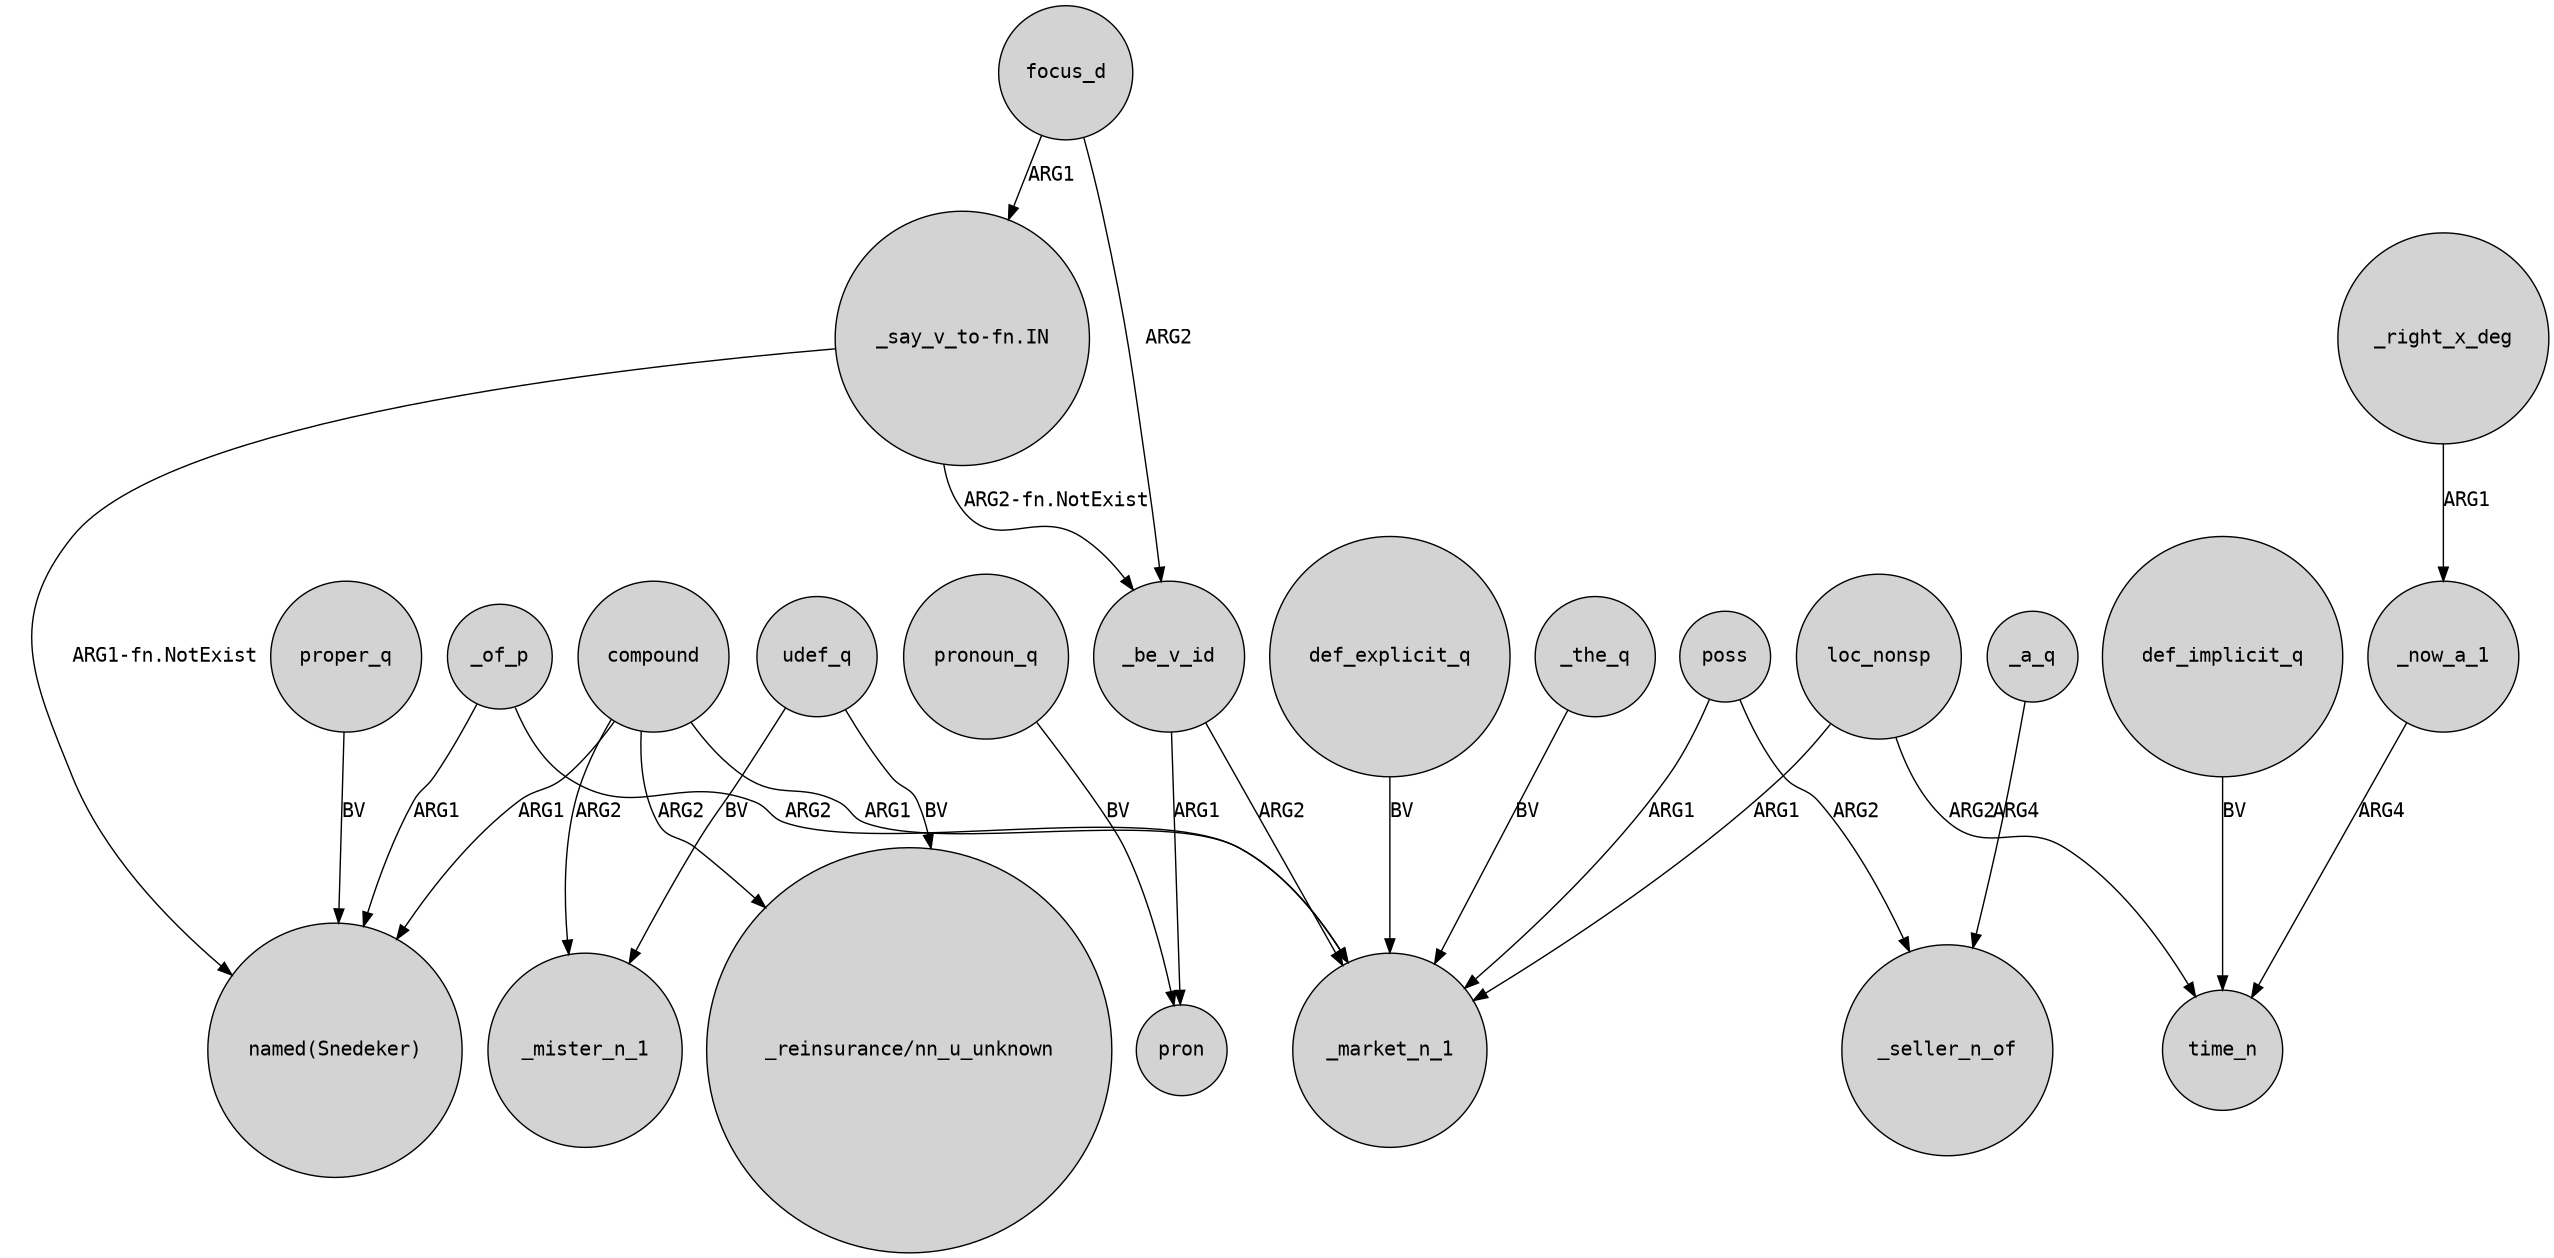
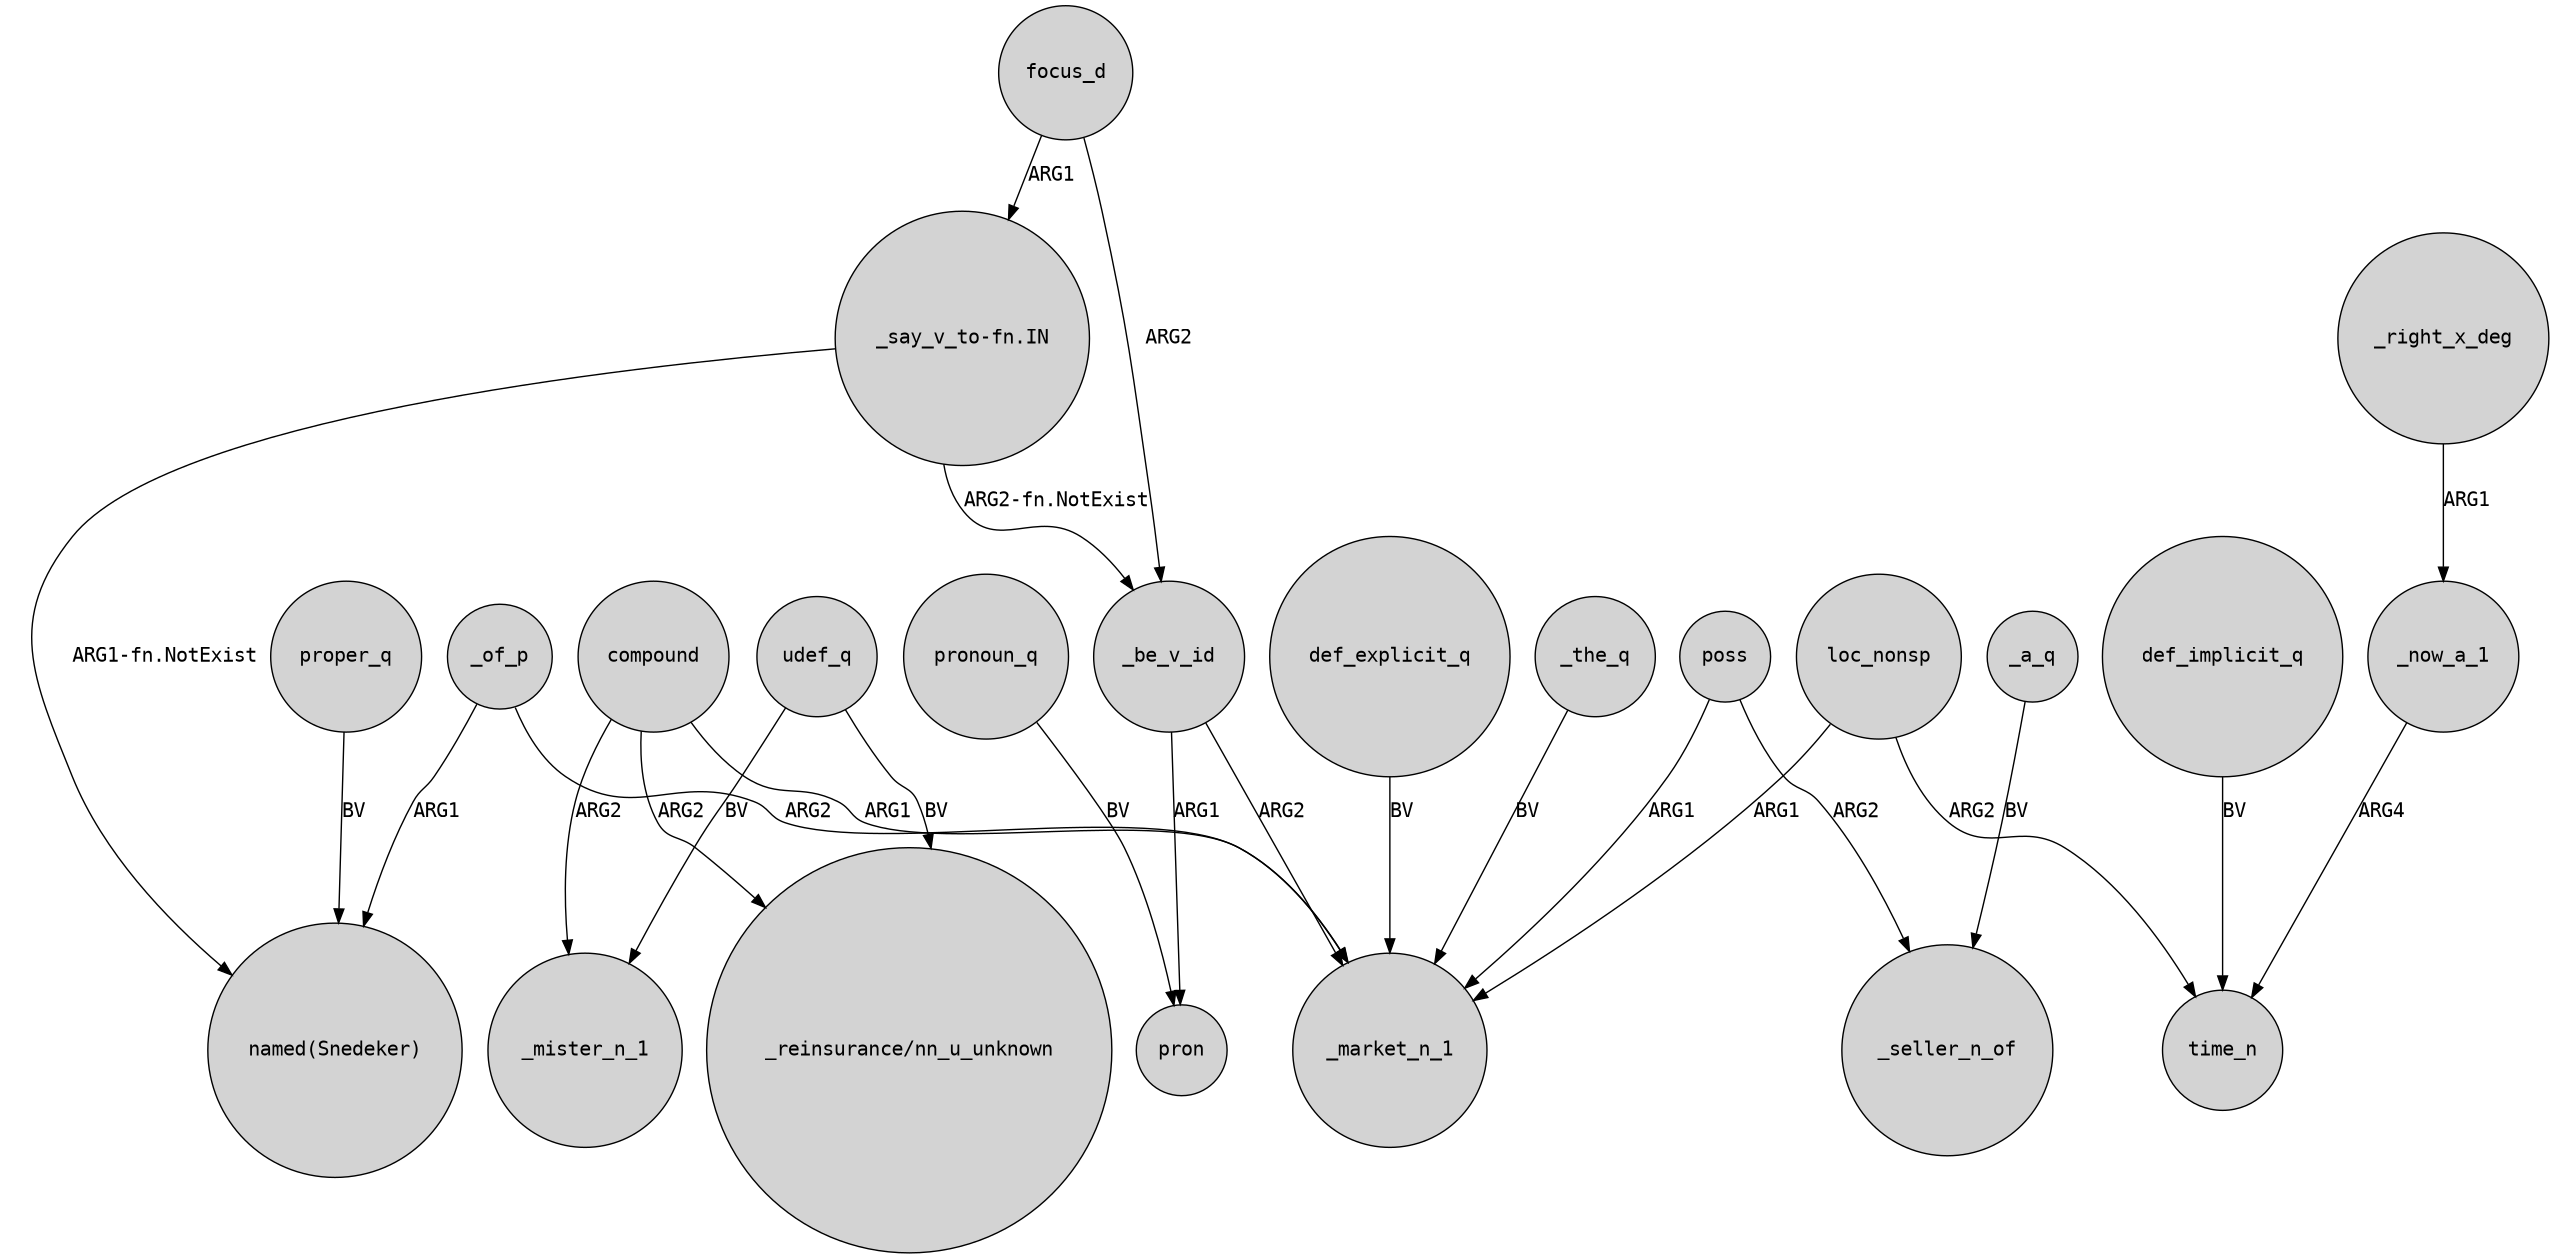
edge "_a_q" -> "_seller_n_of": label "ARG4" -> "BV"
edge "compound" -> "named(Snedeker)": removed, label "ARG1"
